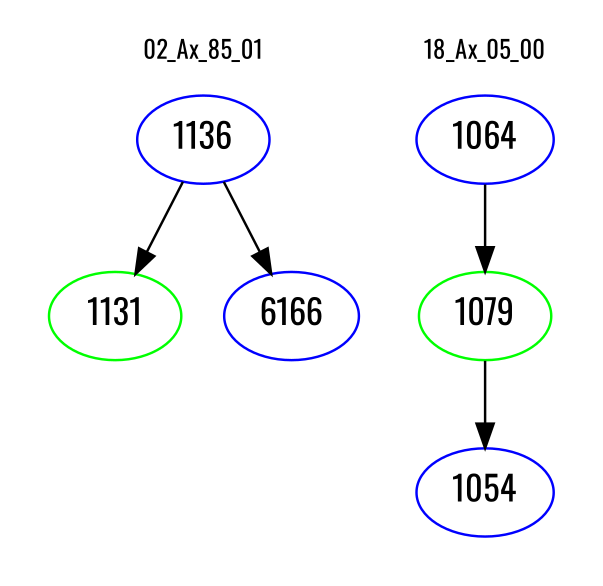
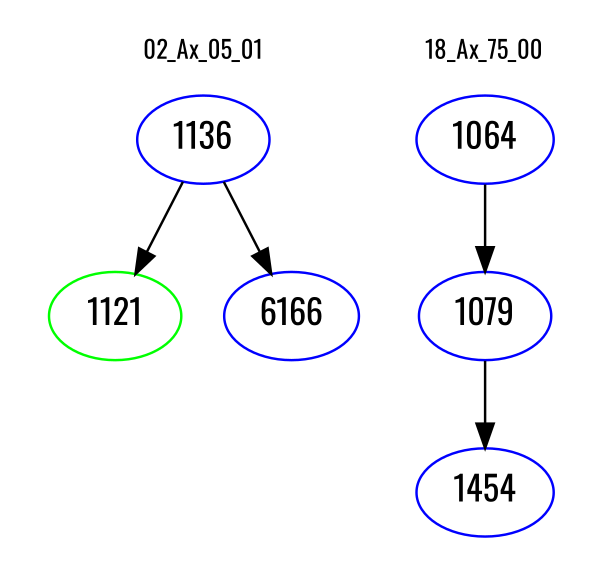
cluster "02_Ax_85_01": label "02_Ax_85_01" -> "02_Ax_05_01"
cluster "18_Ax_05_00": label "18_Ax_05_00" -> "18_Ax_75_00"
node "1131": label "1131" -> "1121"
node "1079": color green -> blue
node "1054": label "1054" -> "1454"
